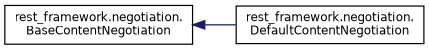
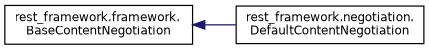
node "rest_framework.negotiation. BaseContentNegotiation": label "rest_framework.negotiation. BaseContentNegotiation" -> "rest_framework.framework. BaseContentNegotiation"
